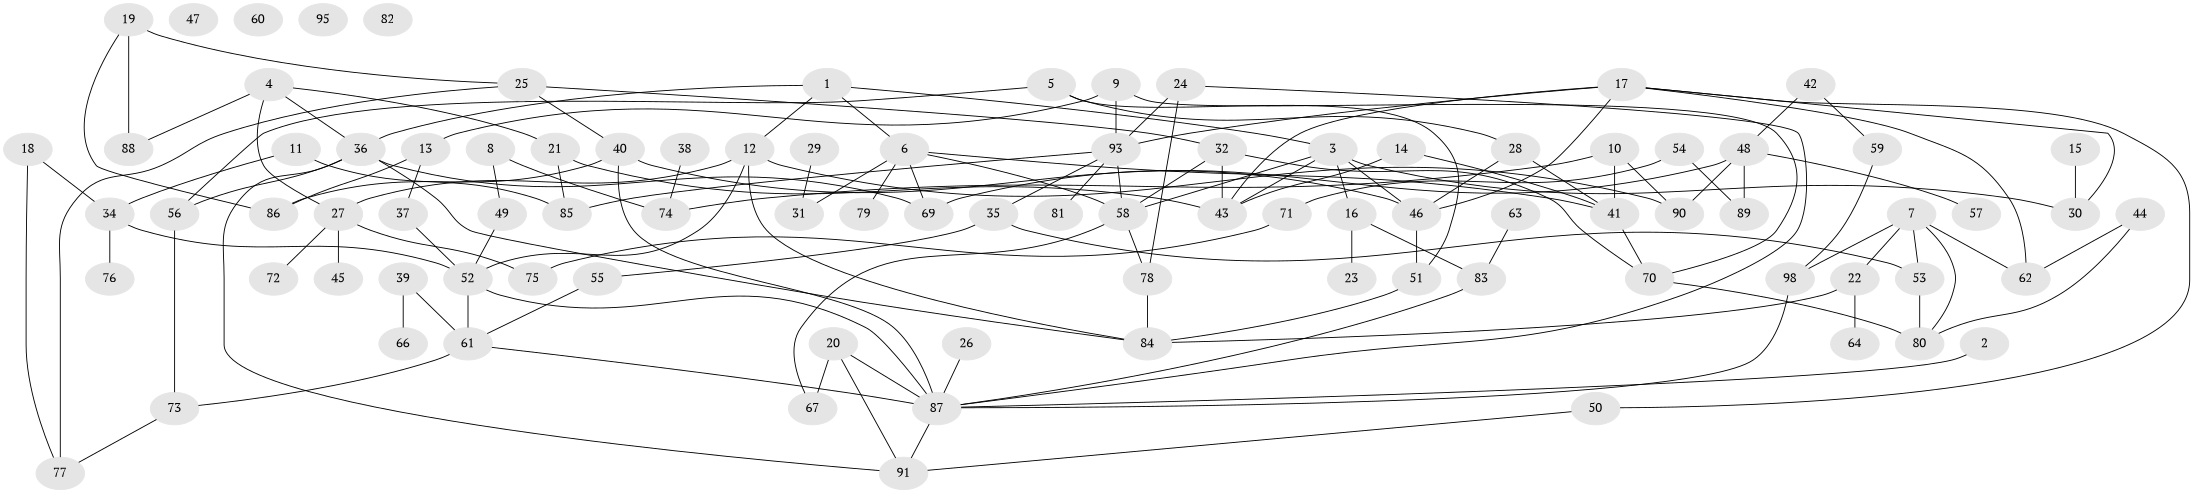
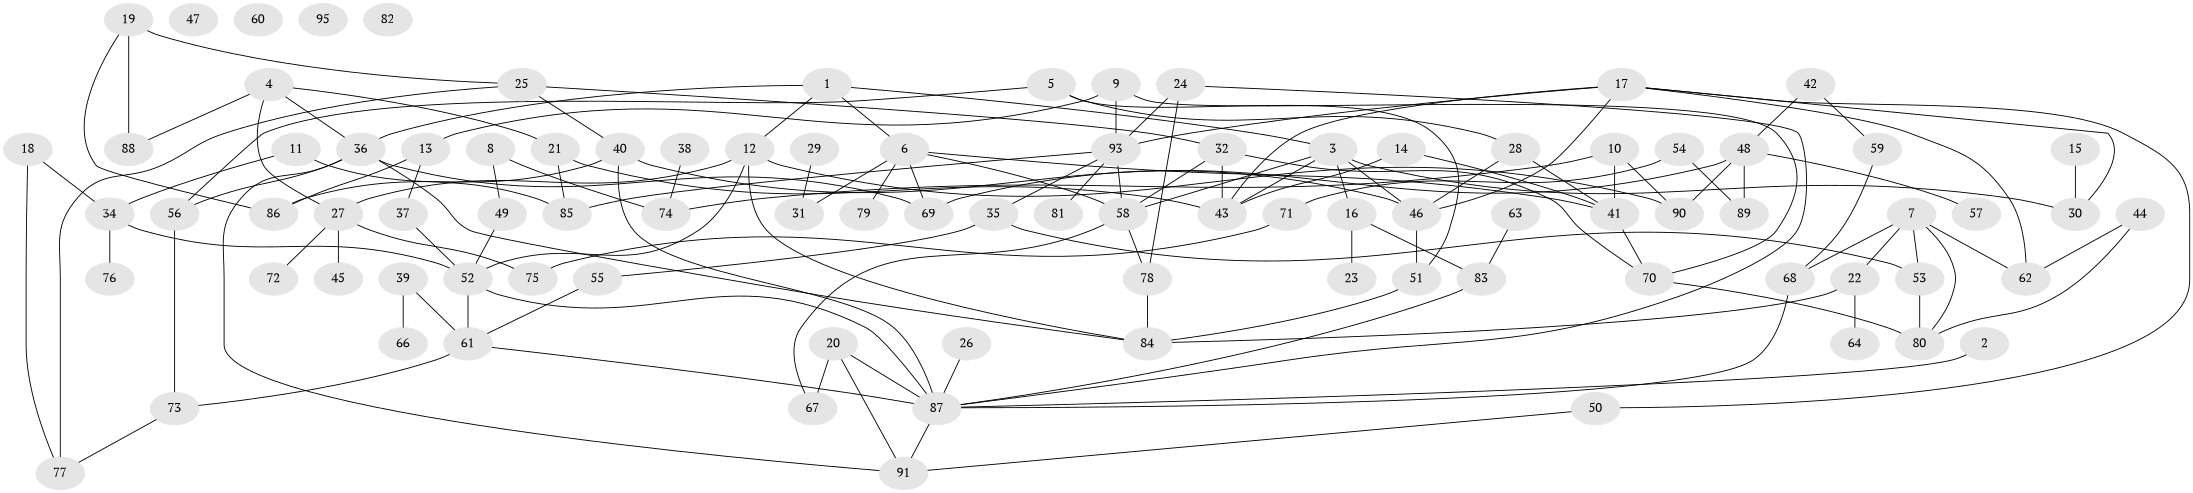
node "98": label "98" -> "68"
